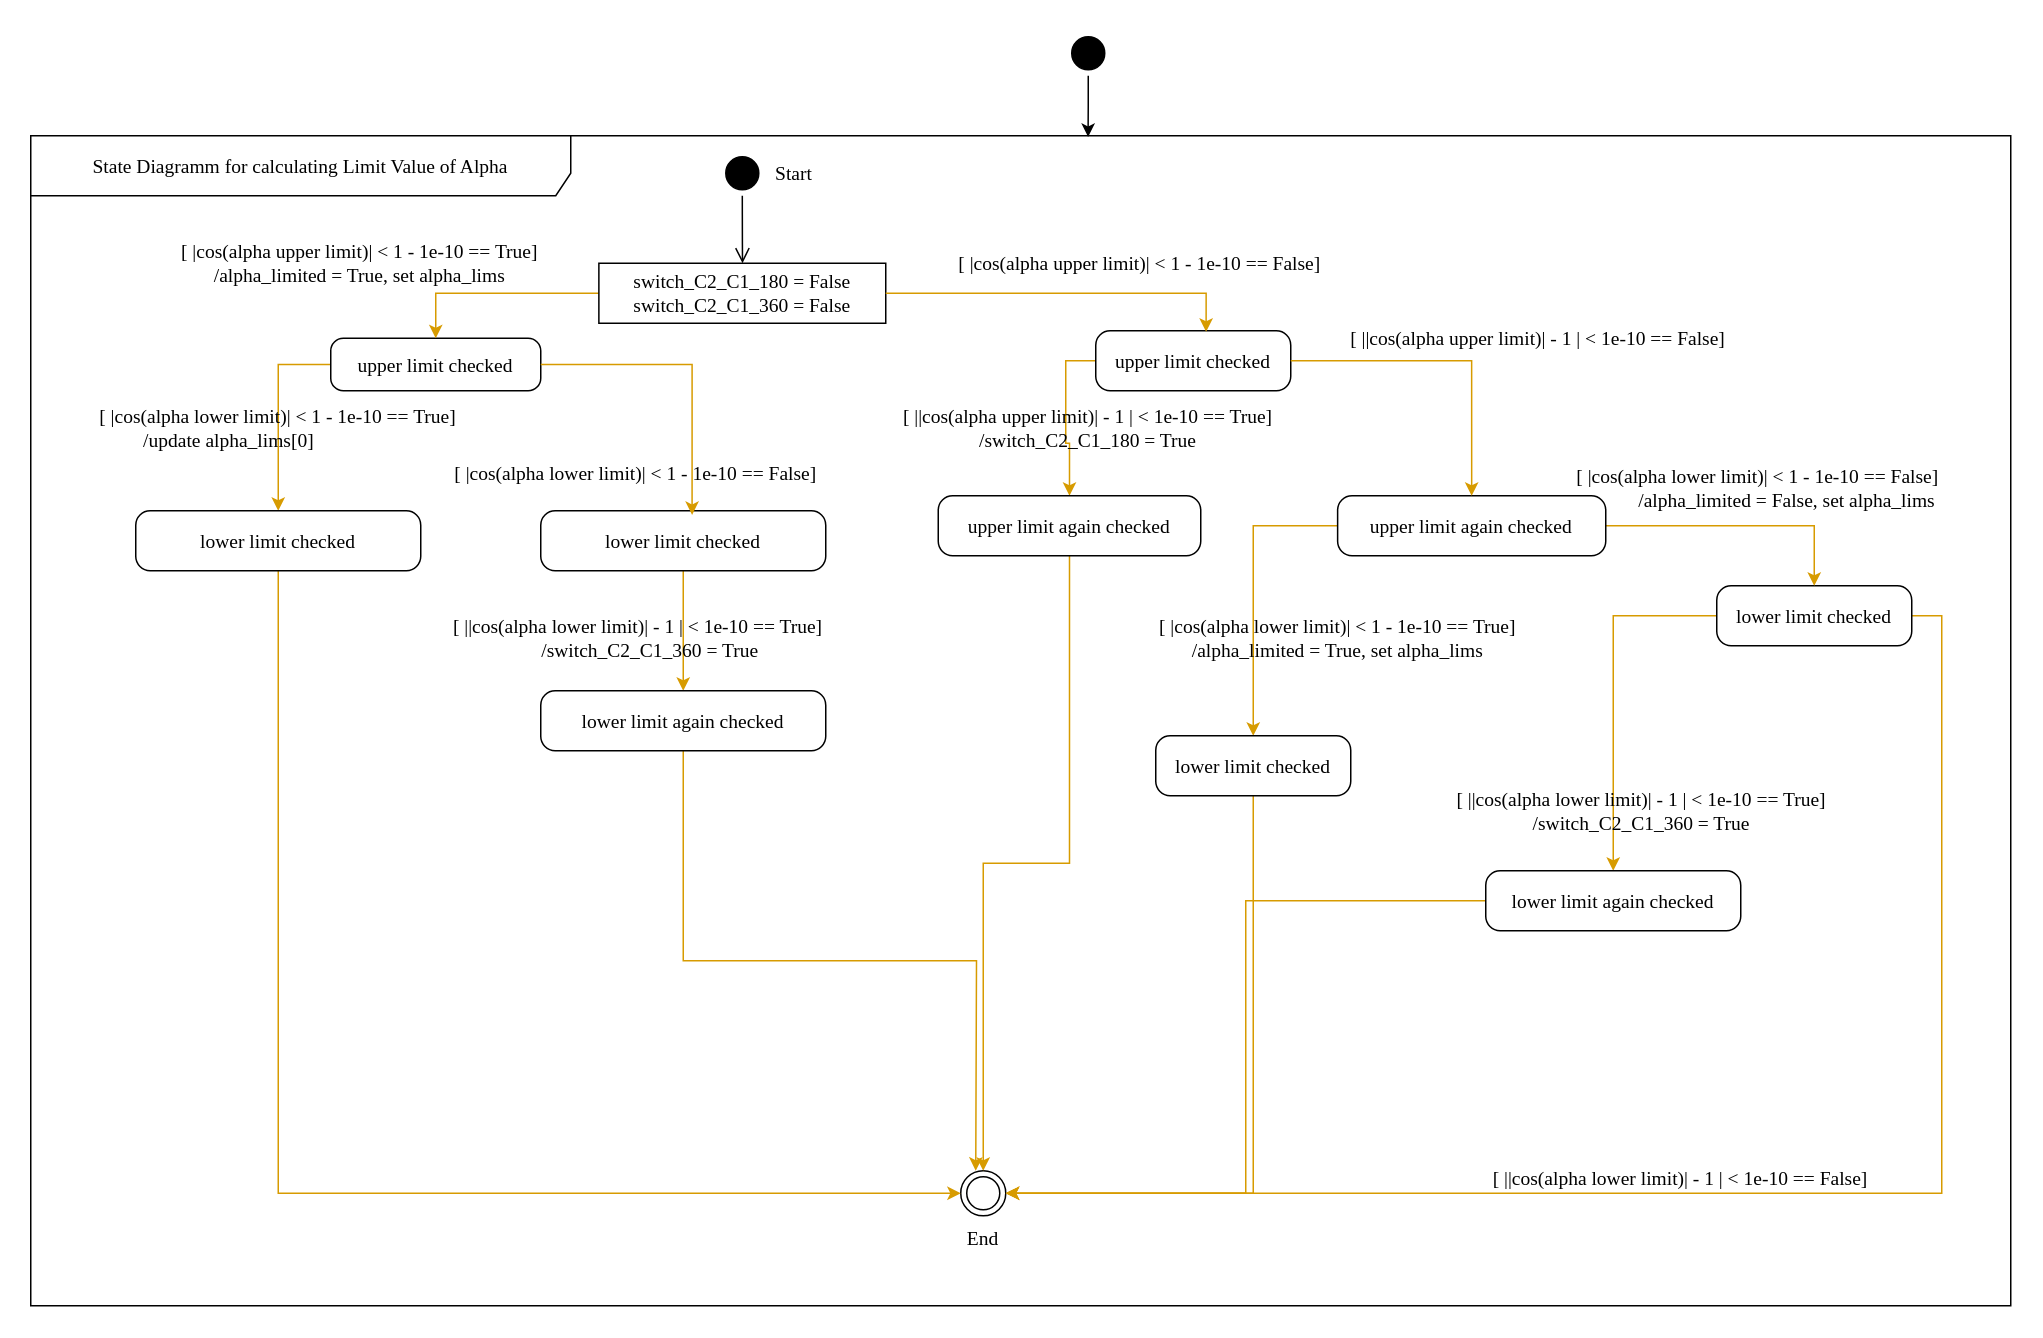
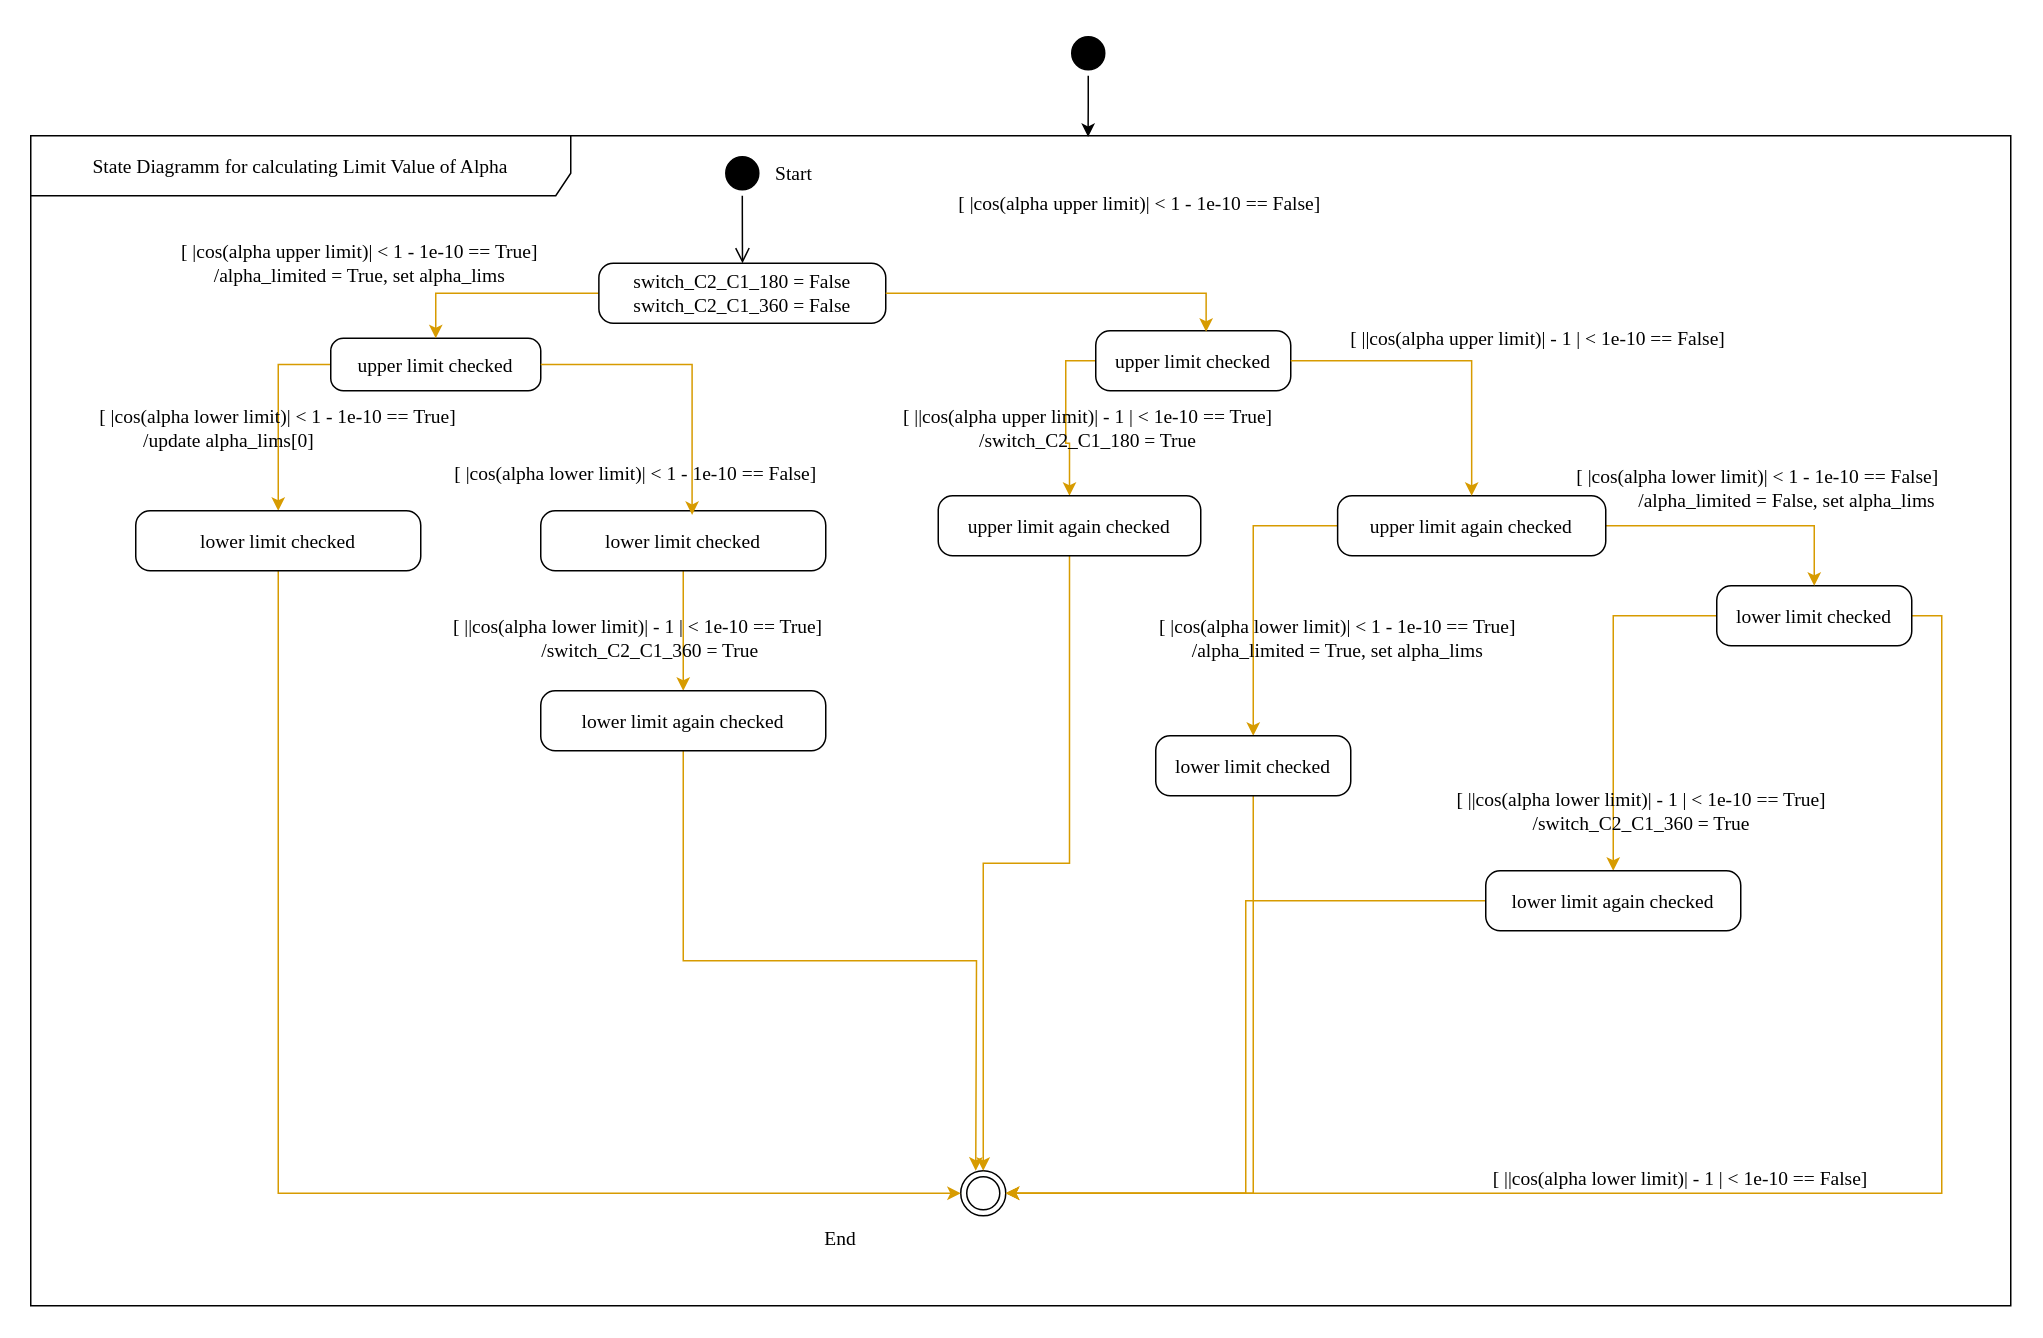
node "[ |cos(alpha upper limit)| < 1 - 1e-10 == False]": moved (1140, 263) -> (1140, 203)
node "switch_C2_C1_180 = False switch_C2_C1_360 = False": shape rectangle -> rounded rectangle
node "End": moved (983, 1238) -> (841, 1238)
